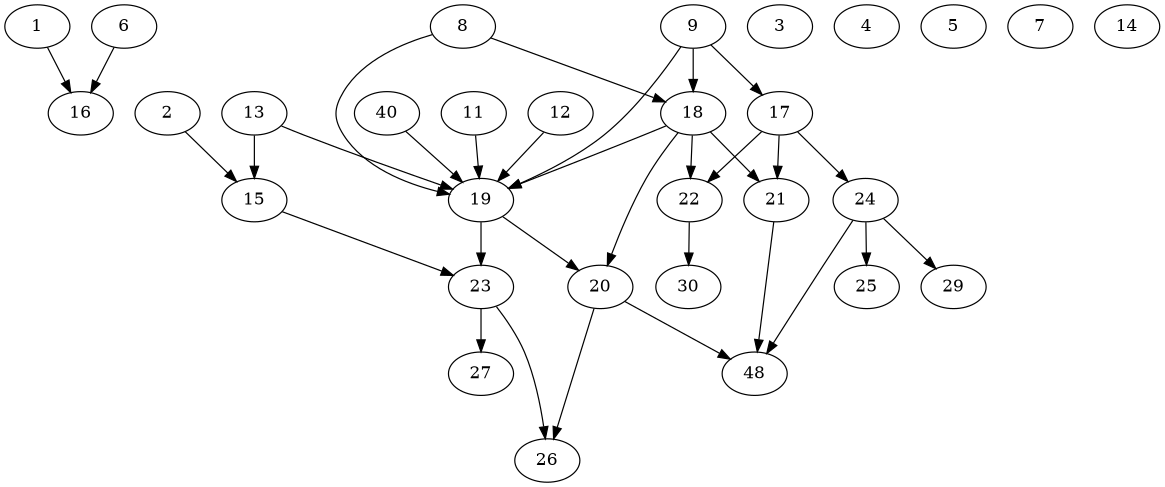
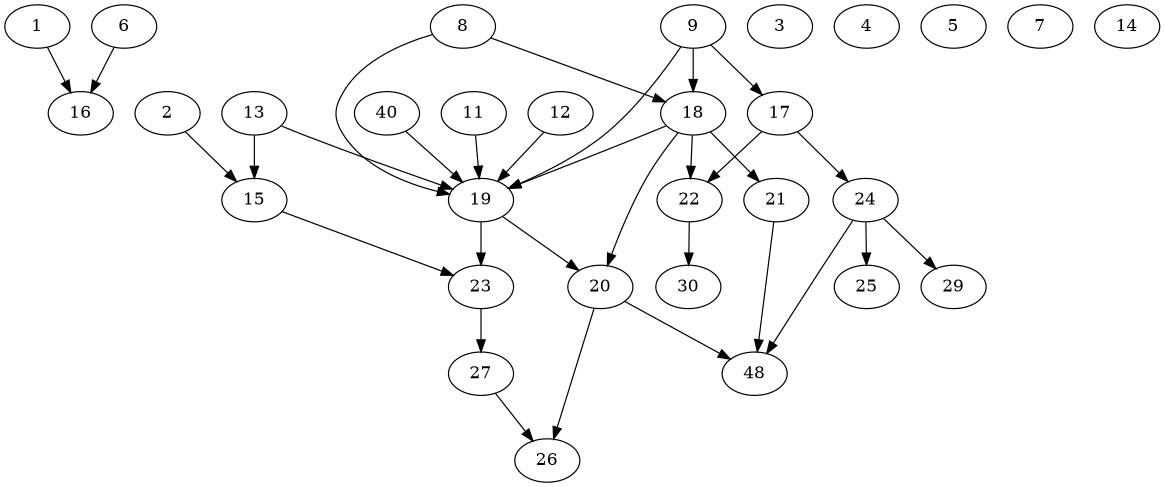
edge "17" -> "21": removed
edge "23" -> "26": now "27" -> "26"
